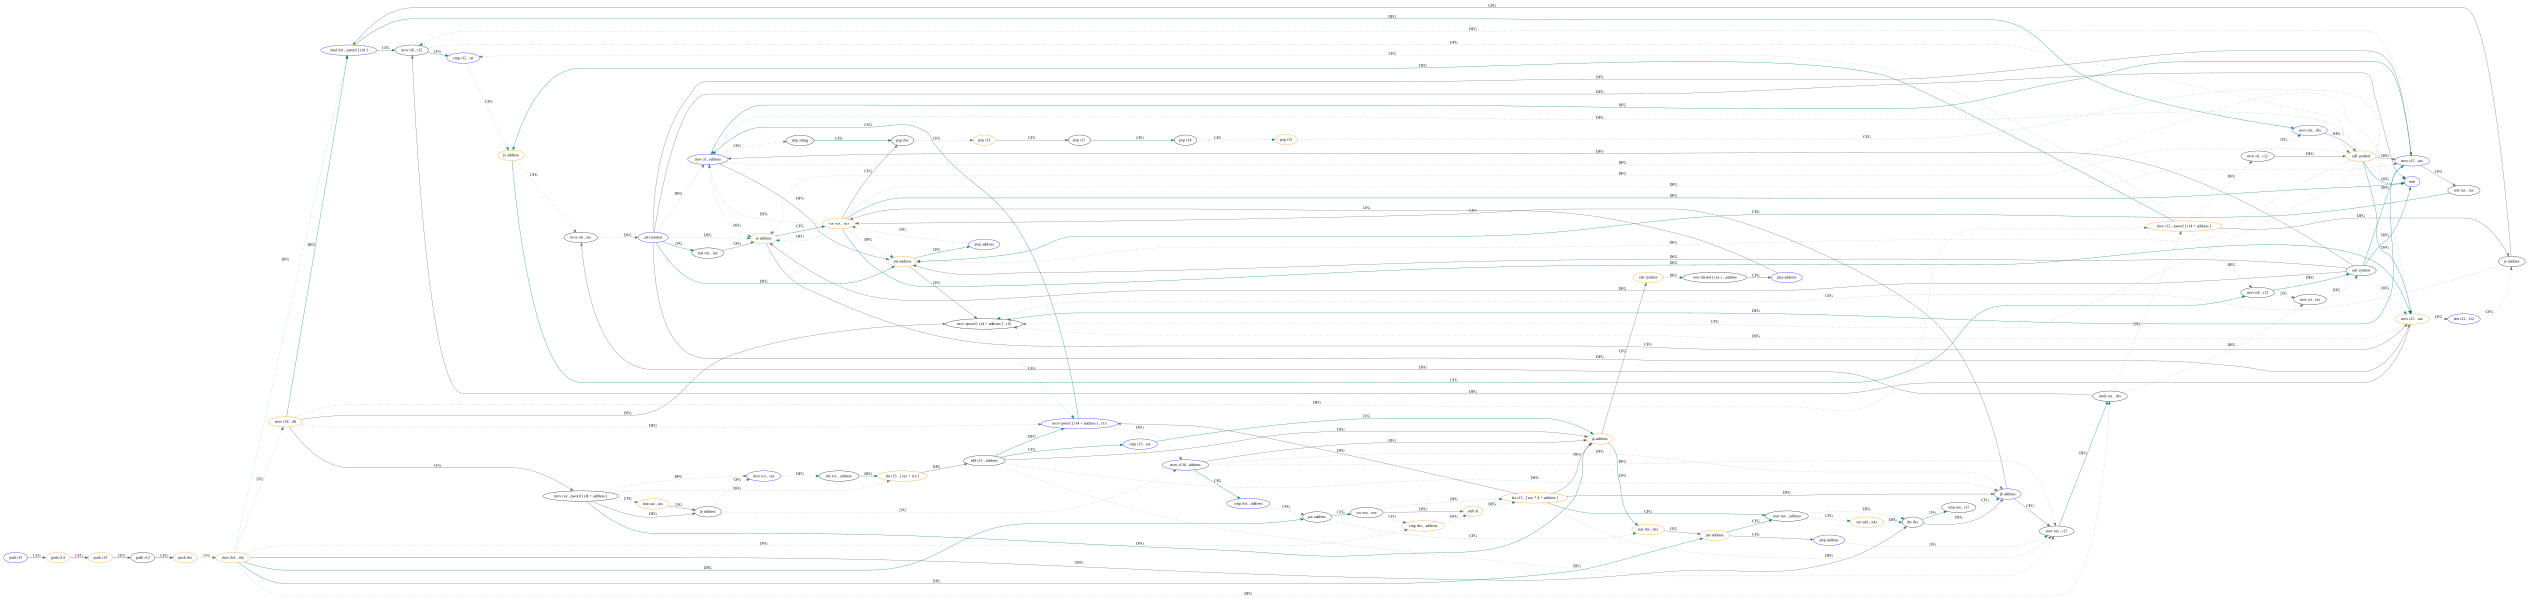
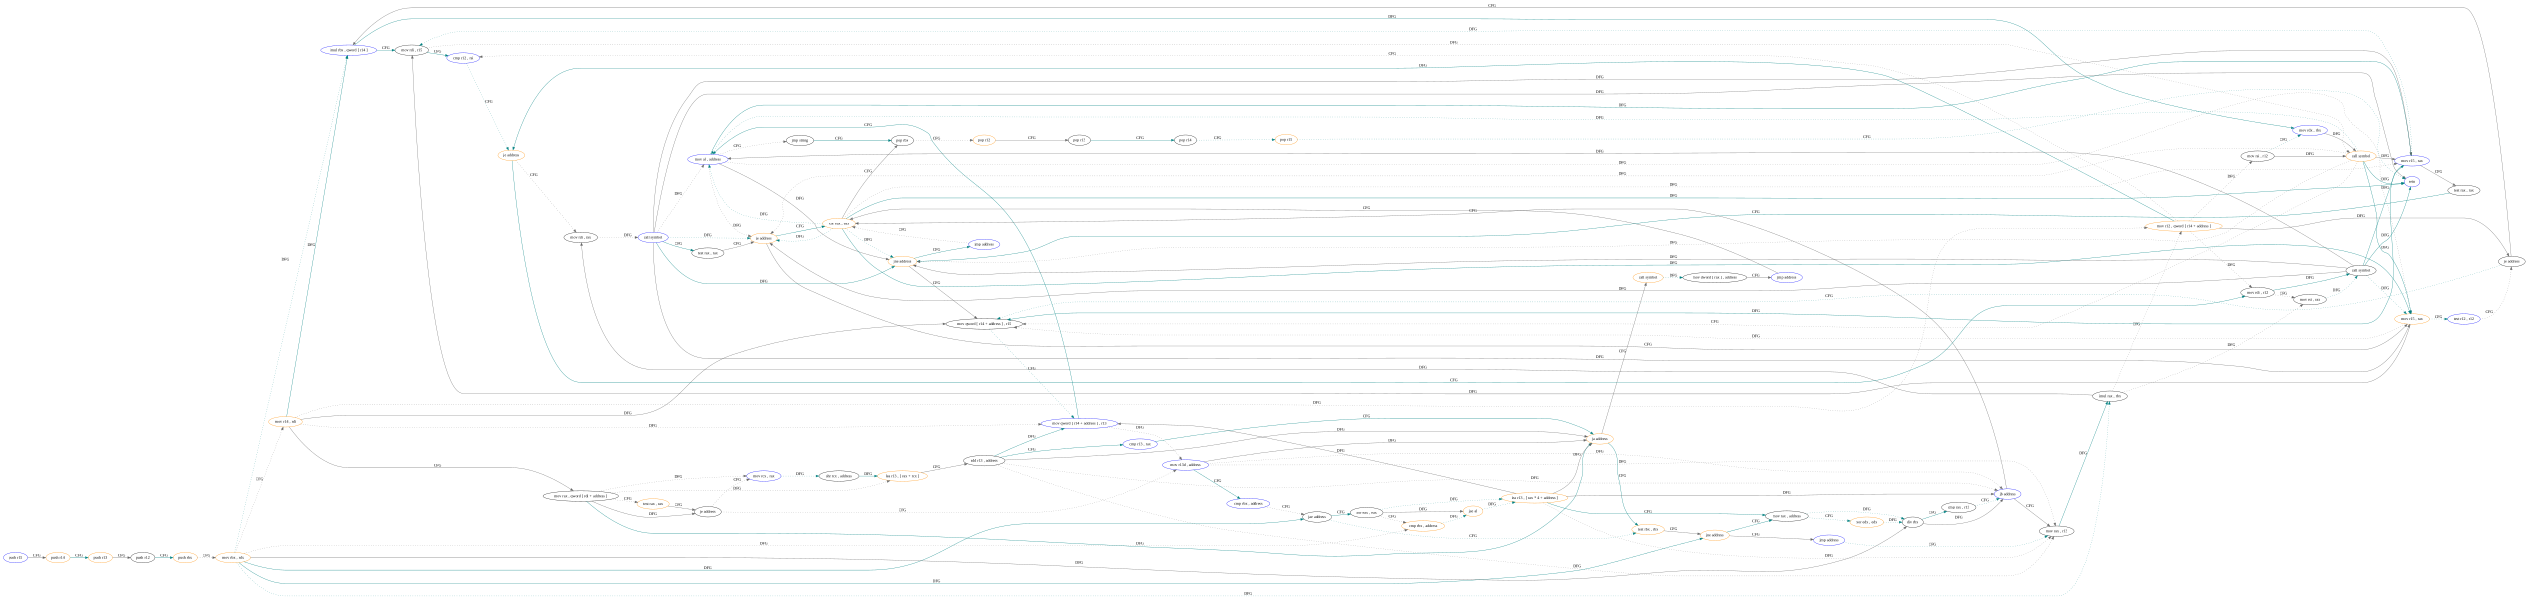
edge "lea r13 , [ rax + rcx ]" -> "add r13 , address": label "DFG" -> "CFG"
node "setb al": label "setb al" -> "jae al"
